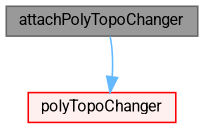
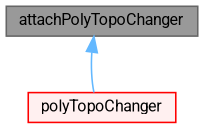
edge "attachPolyTopoChanger" -> "polyTopoChanger": reversed
